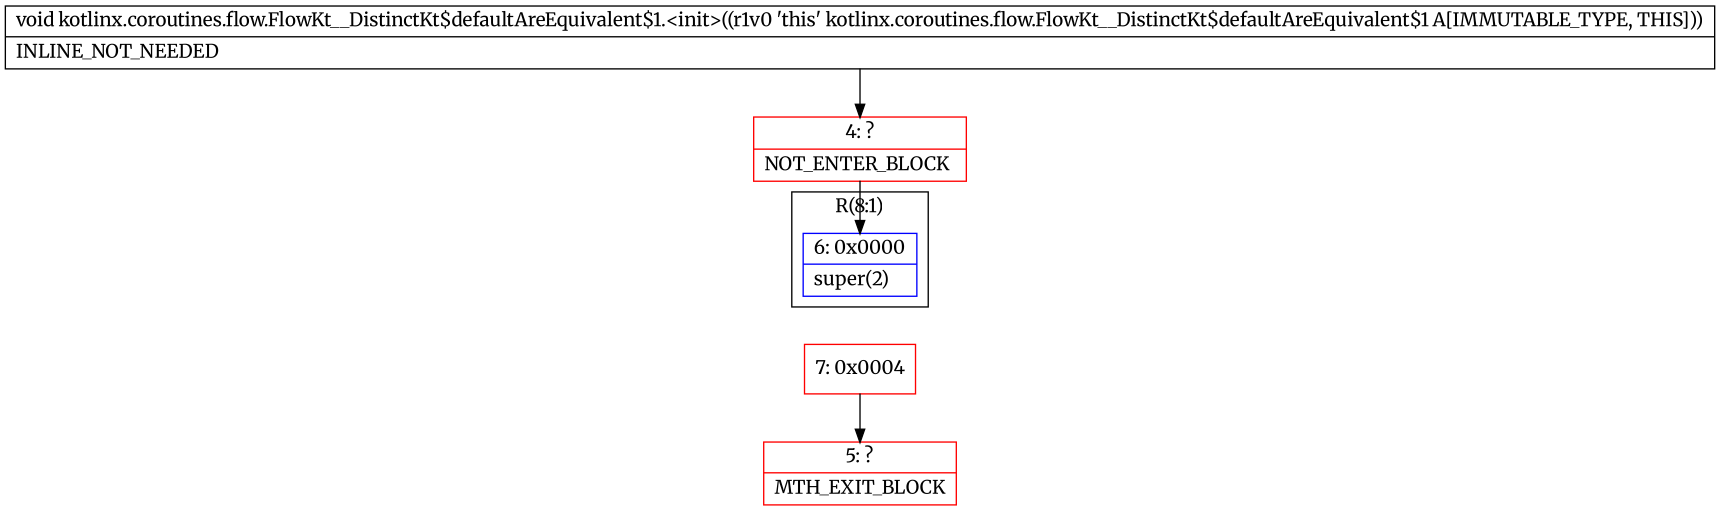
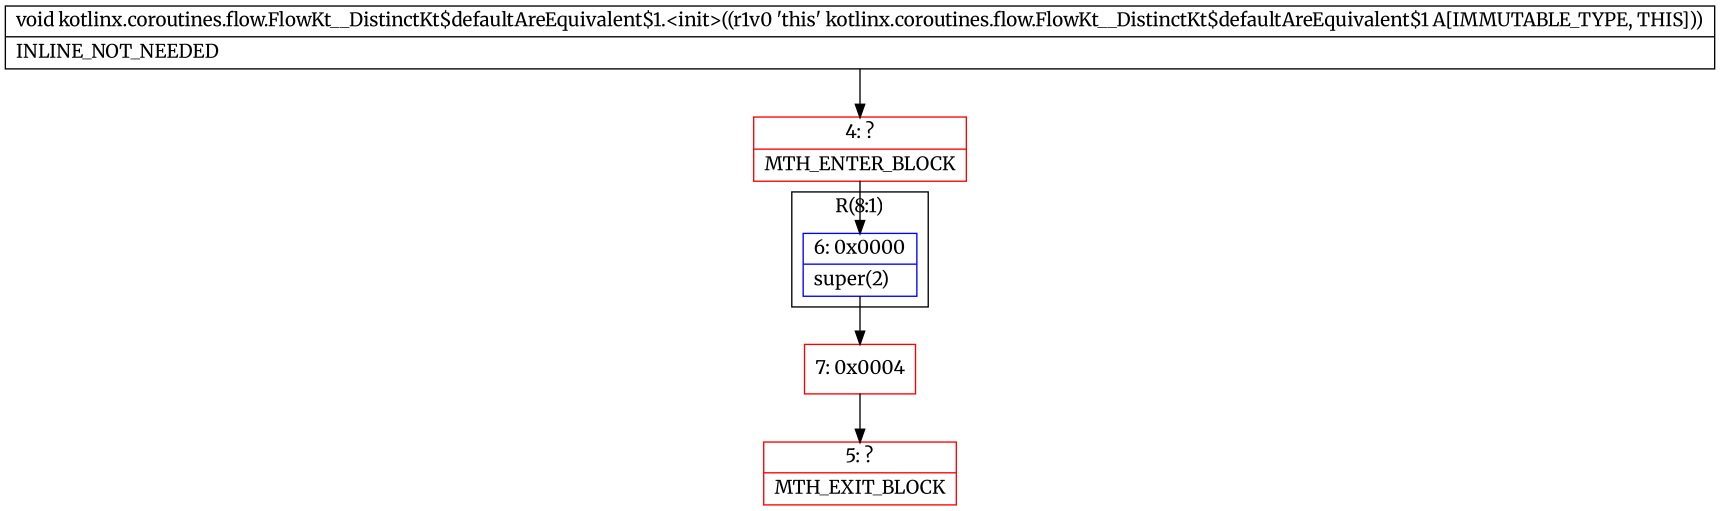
node "4: ?": text "NOT_ENTER_BLOCK" -> "MTH_ENTER_BLOCK"
edge "6: 0x0000" -> "7: 0x0004": added
